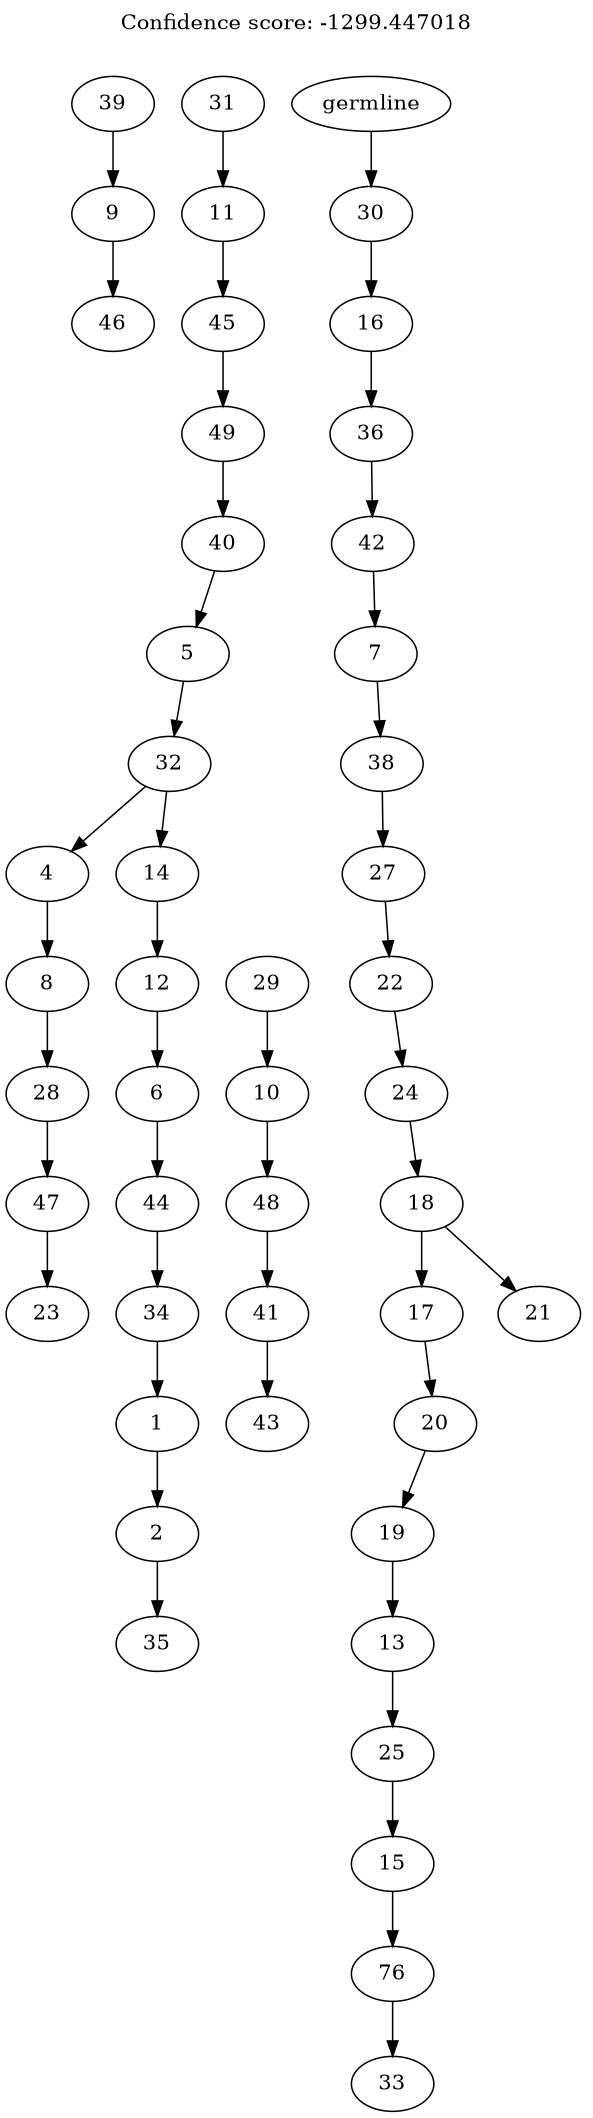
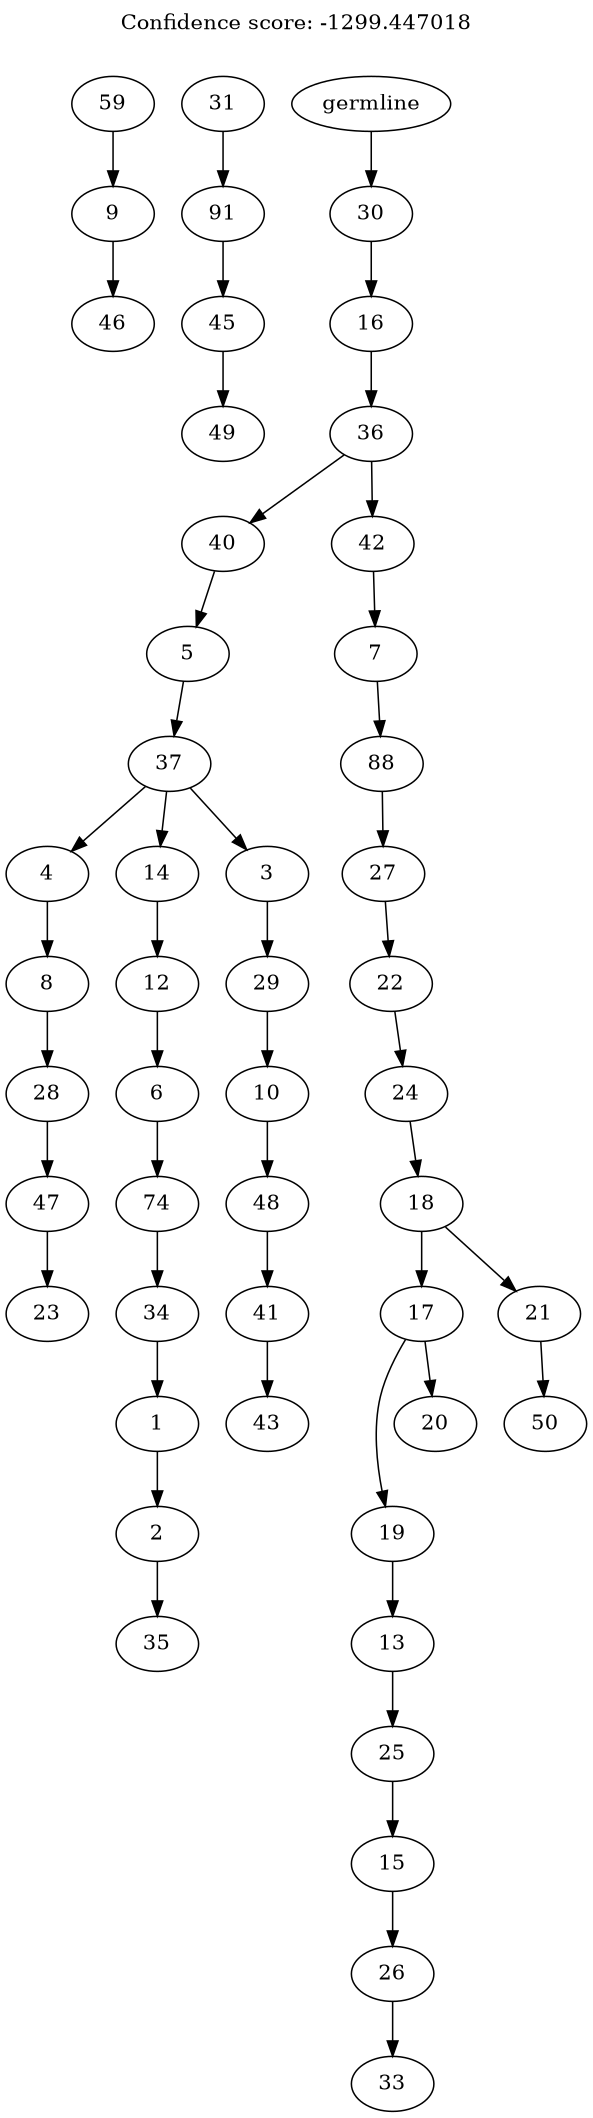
node "39": label "39" -> "59"
node "11": label "11" -> "91"
edge "49" -> "40": now "36" -> "40"
node "32": label "32" -> "37"
node "38": label "38" -> "88"
node "3": added
node "44": label "44" -> "74"
node "50": added
edge "20" -> "19": now "17" -> "19"
node "76": label "76" -> "26"
